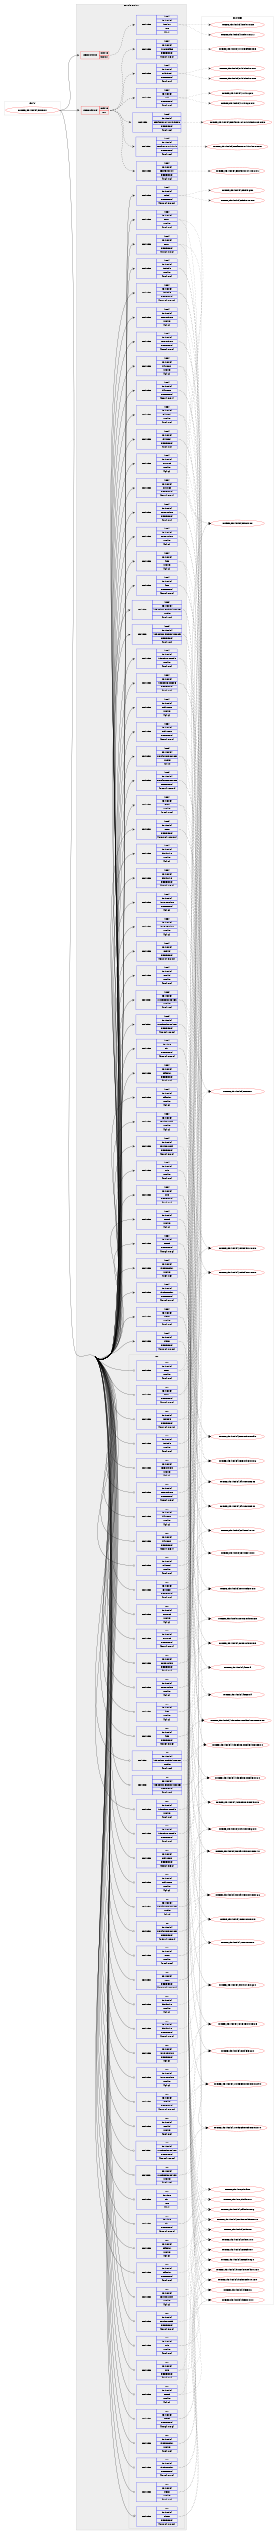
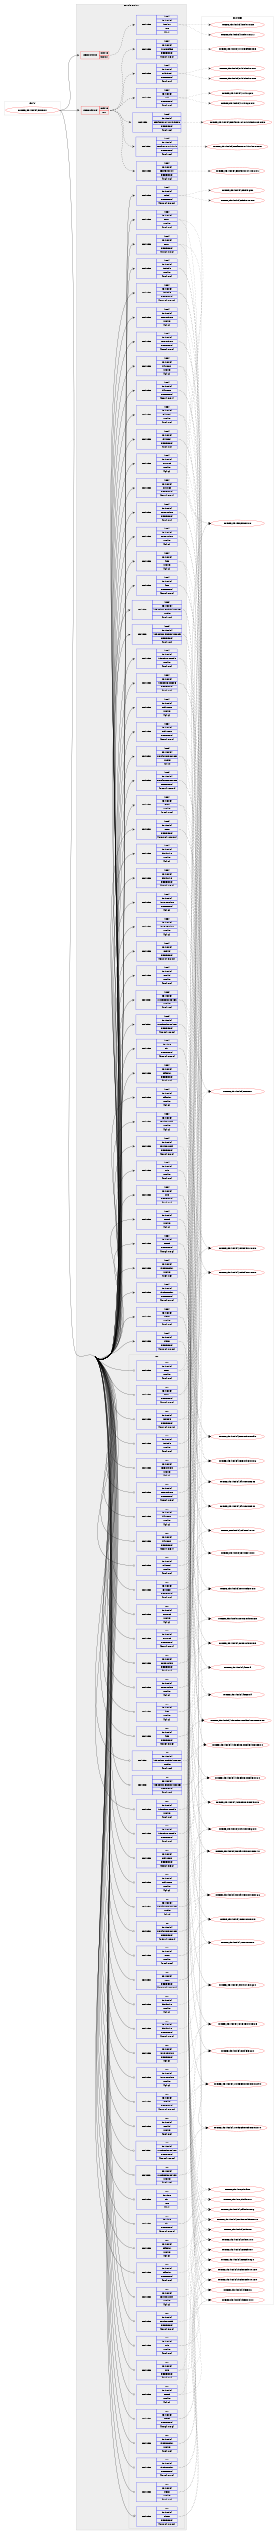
node "portage://dev-haskell/assoc-1.0.2": label "portage://dev-haskell/assoc-1.0.2" -> "portage://dev-test/assoc-1.0.2"
node "portage://dev-haskell/call-stack-0.4.0": label "portage://dev-haskell/call-stack-0.4.0" -> "portage://test-haskell/call-stack-0.4.0"
node "portage://dev-haskell/th-semigroupoids-0.4.5.0": label "portage://dev-haskell/th-semigroupoids-0.4.5.0" -> "portage://dev-haskell/th-abstraction-0.4.5.0"
